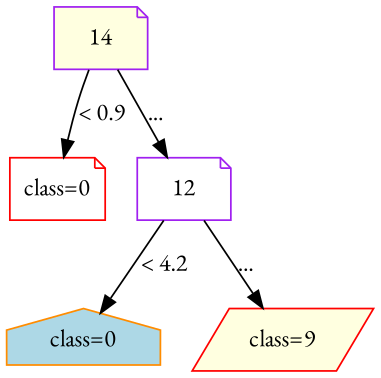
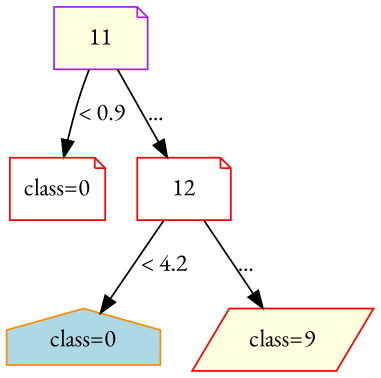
node "14": label "14" -> "11"
node "12": color purple -> red
